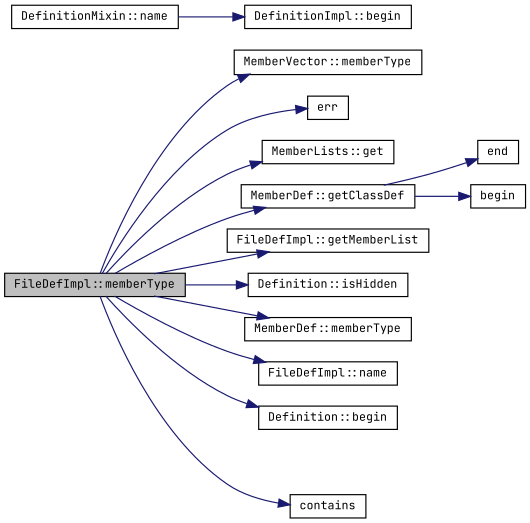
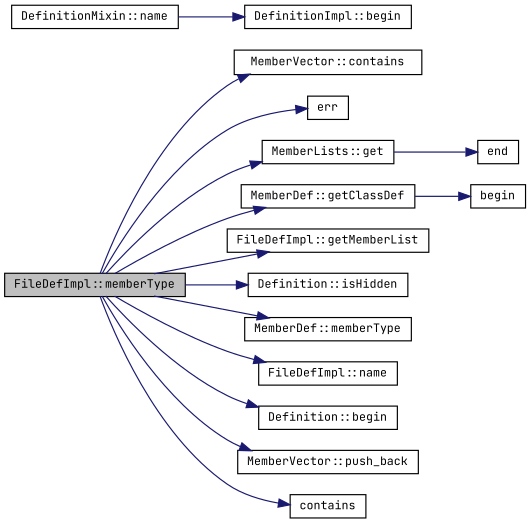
node "MemberVector::memberType": label "MemberVector::memberType" -> "MemberVector::contains"
edge "MemberDef::getClassDef" -> "end": now "MemberLists::get" -> "end"
node "MemberVector::push_back": added
